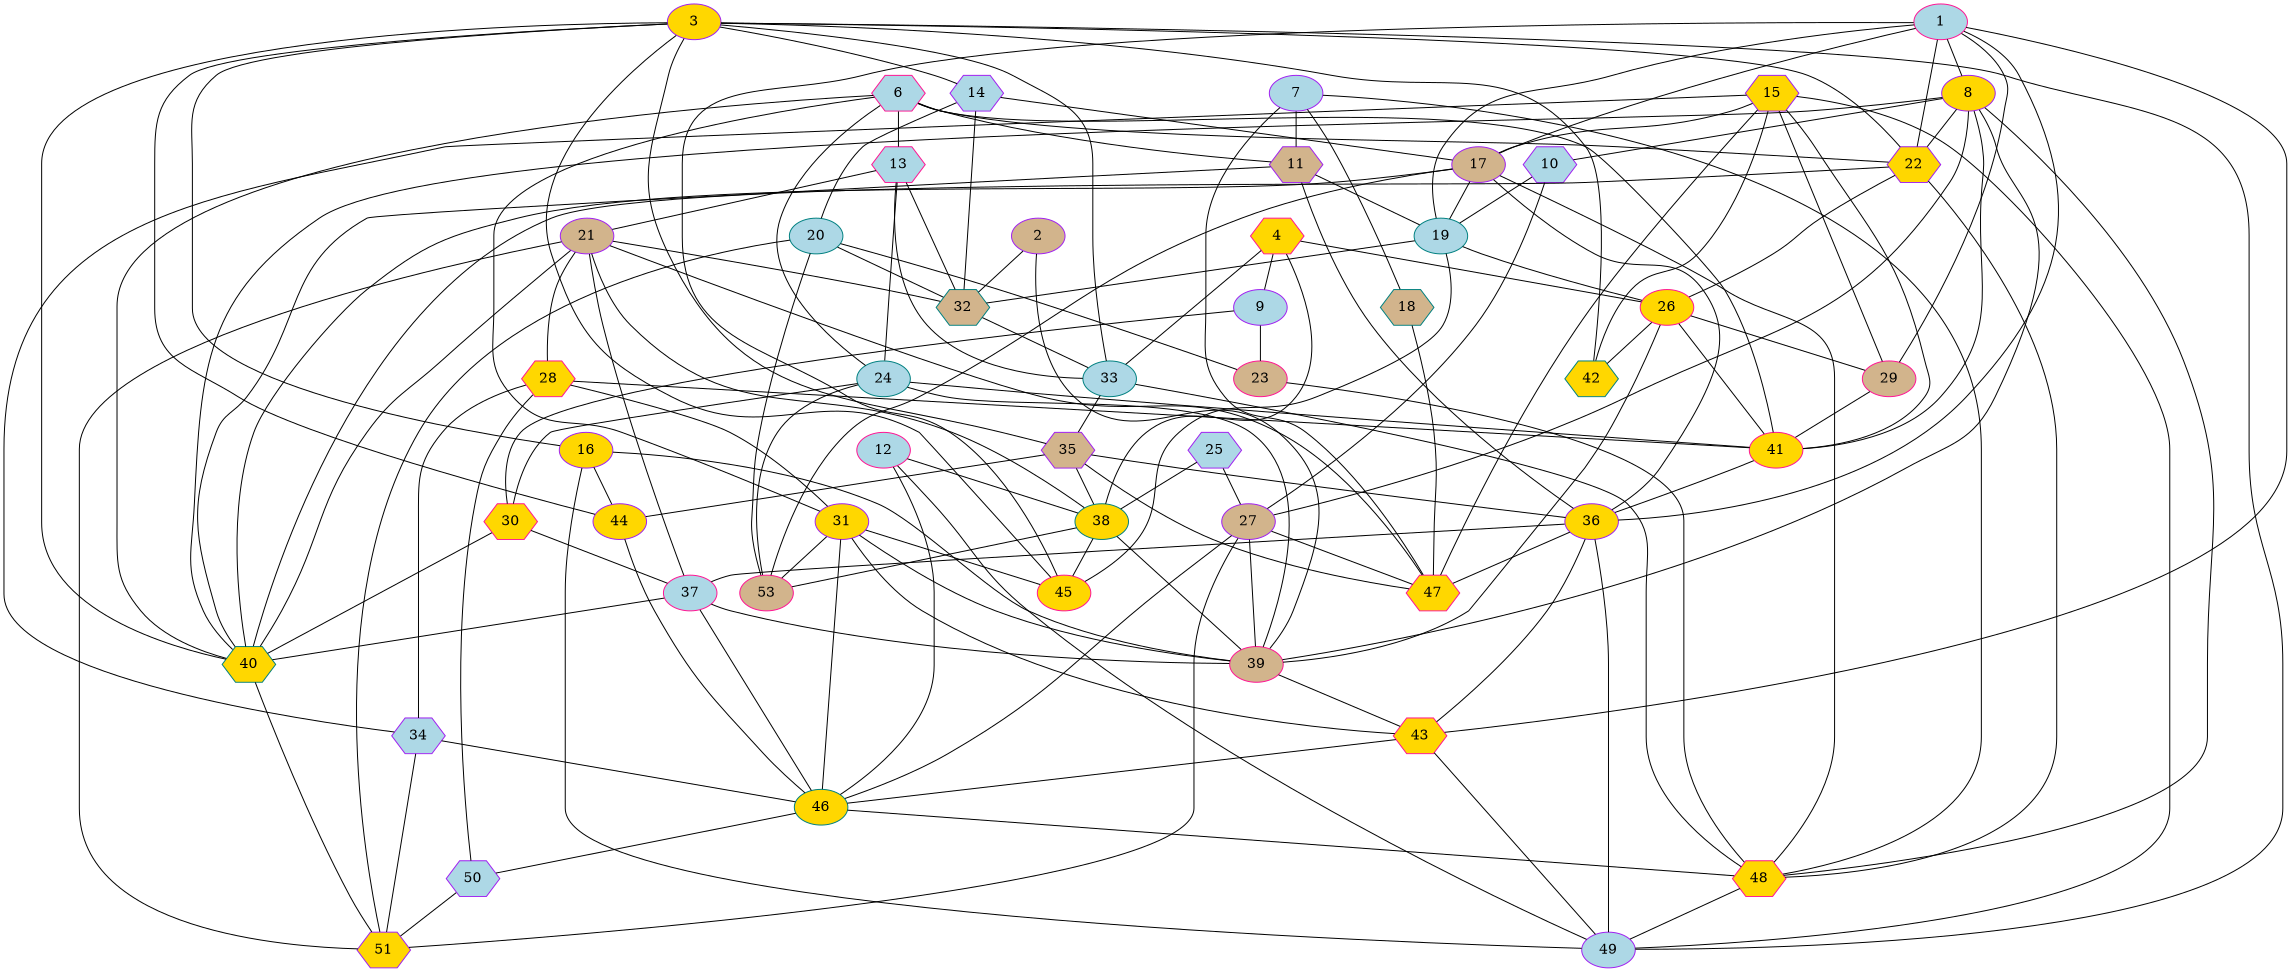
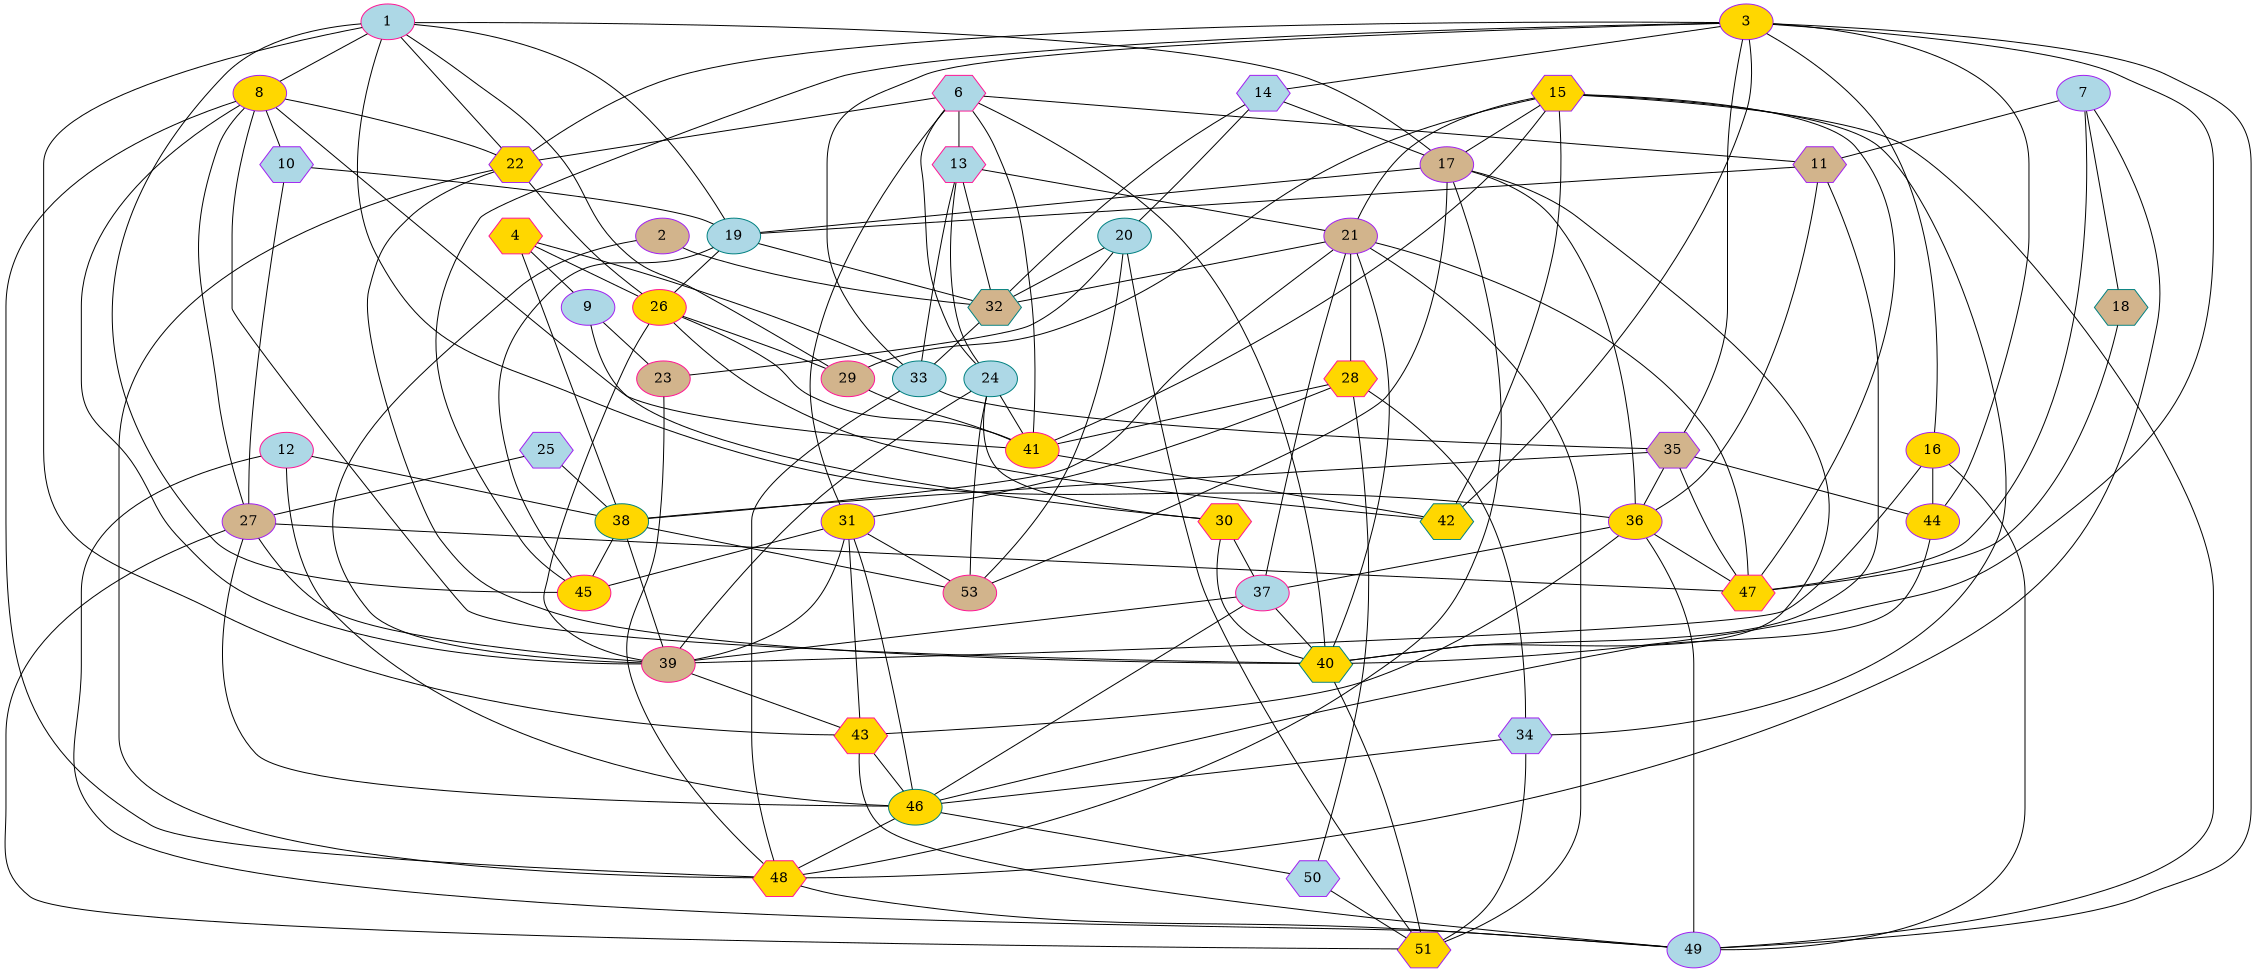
edge "15" -- "21": added
edge "41" -- "36": now "41" -- "42"
